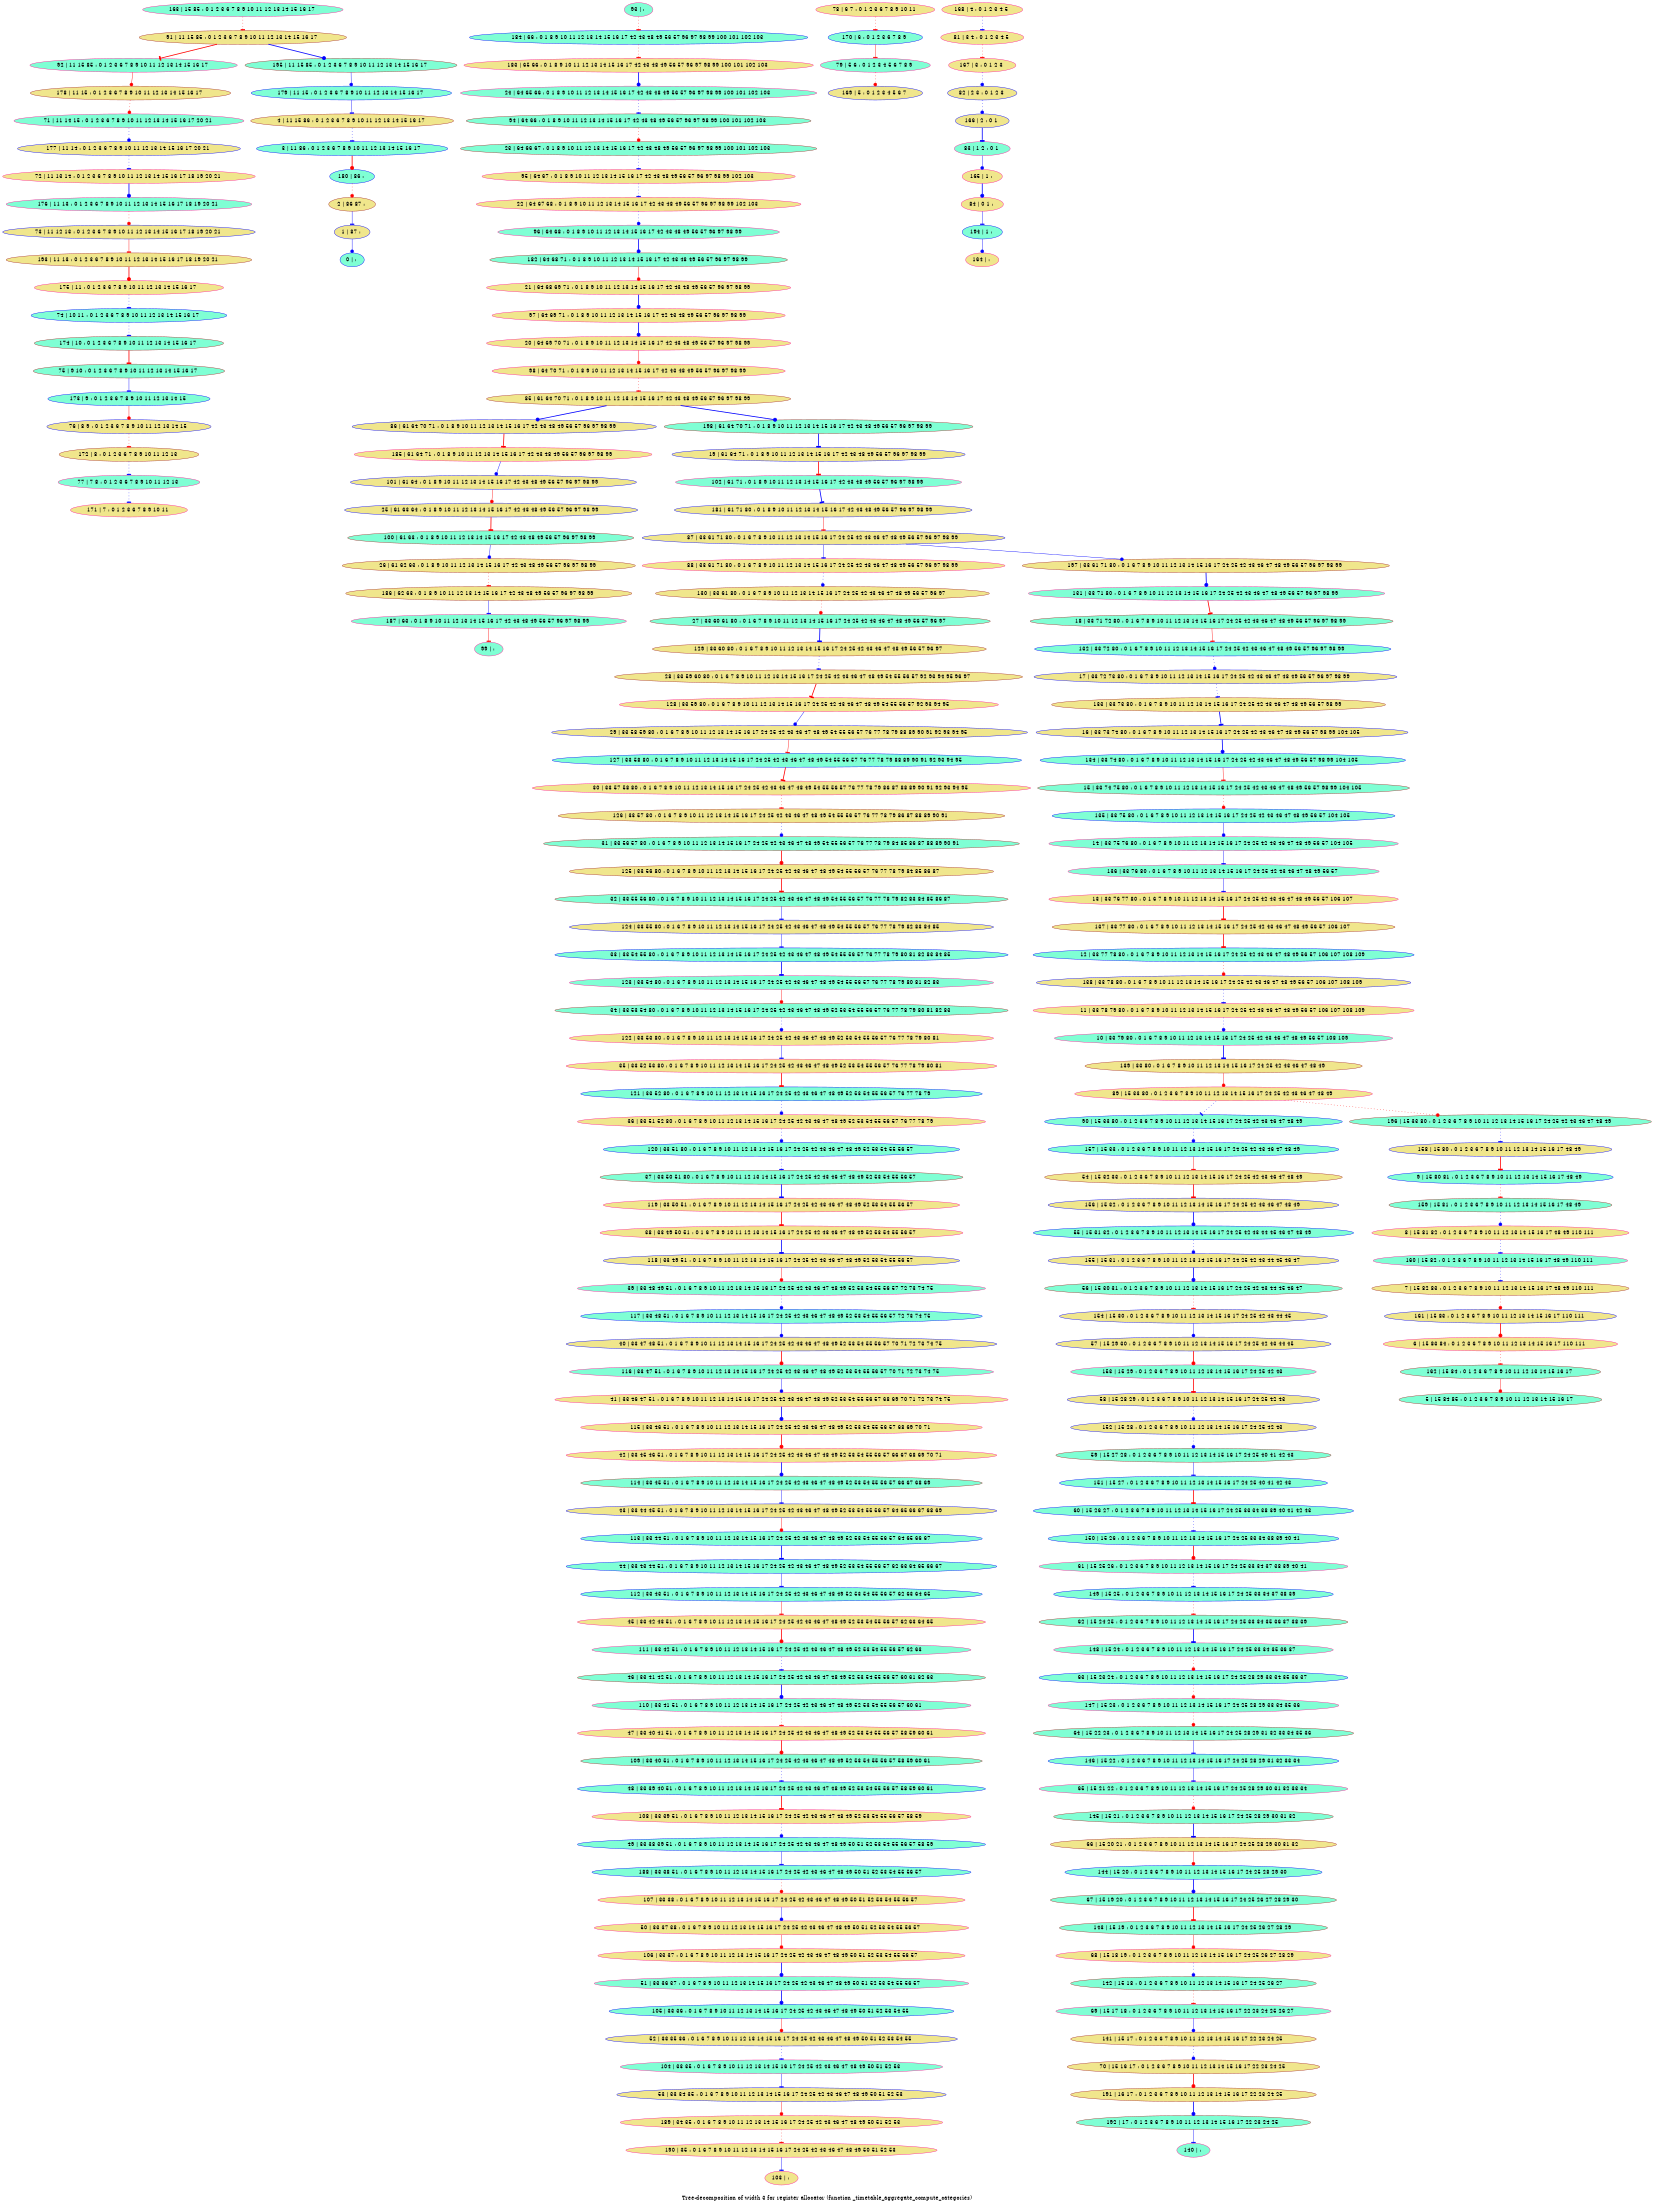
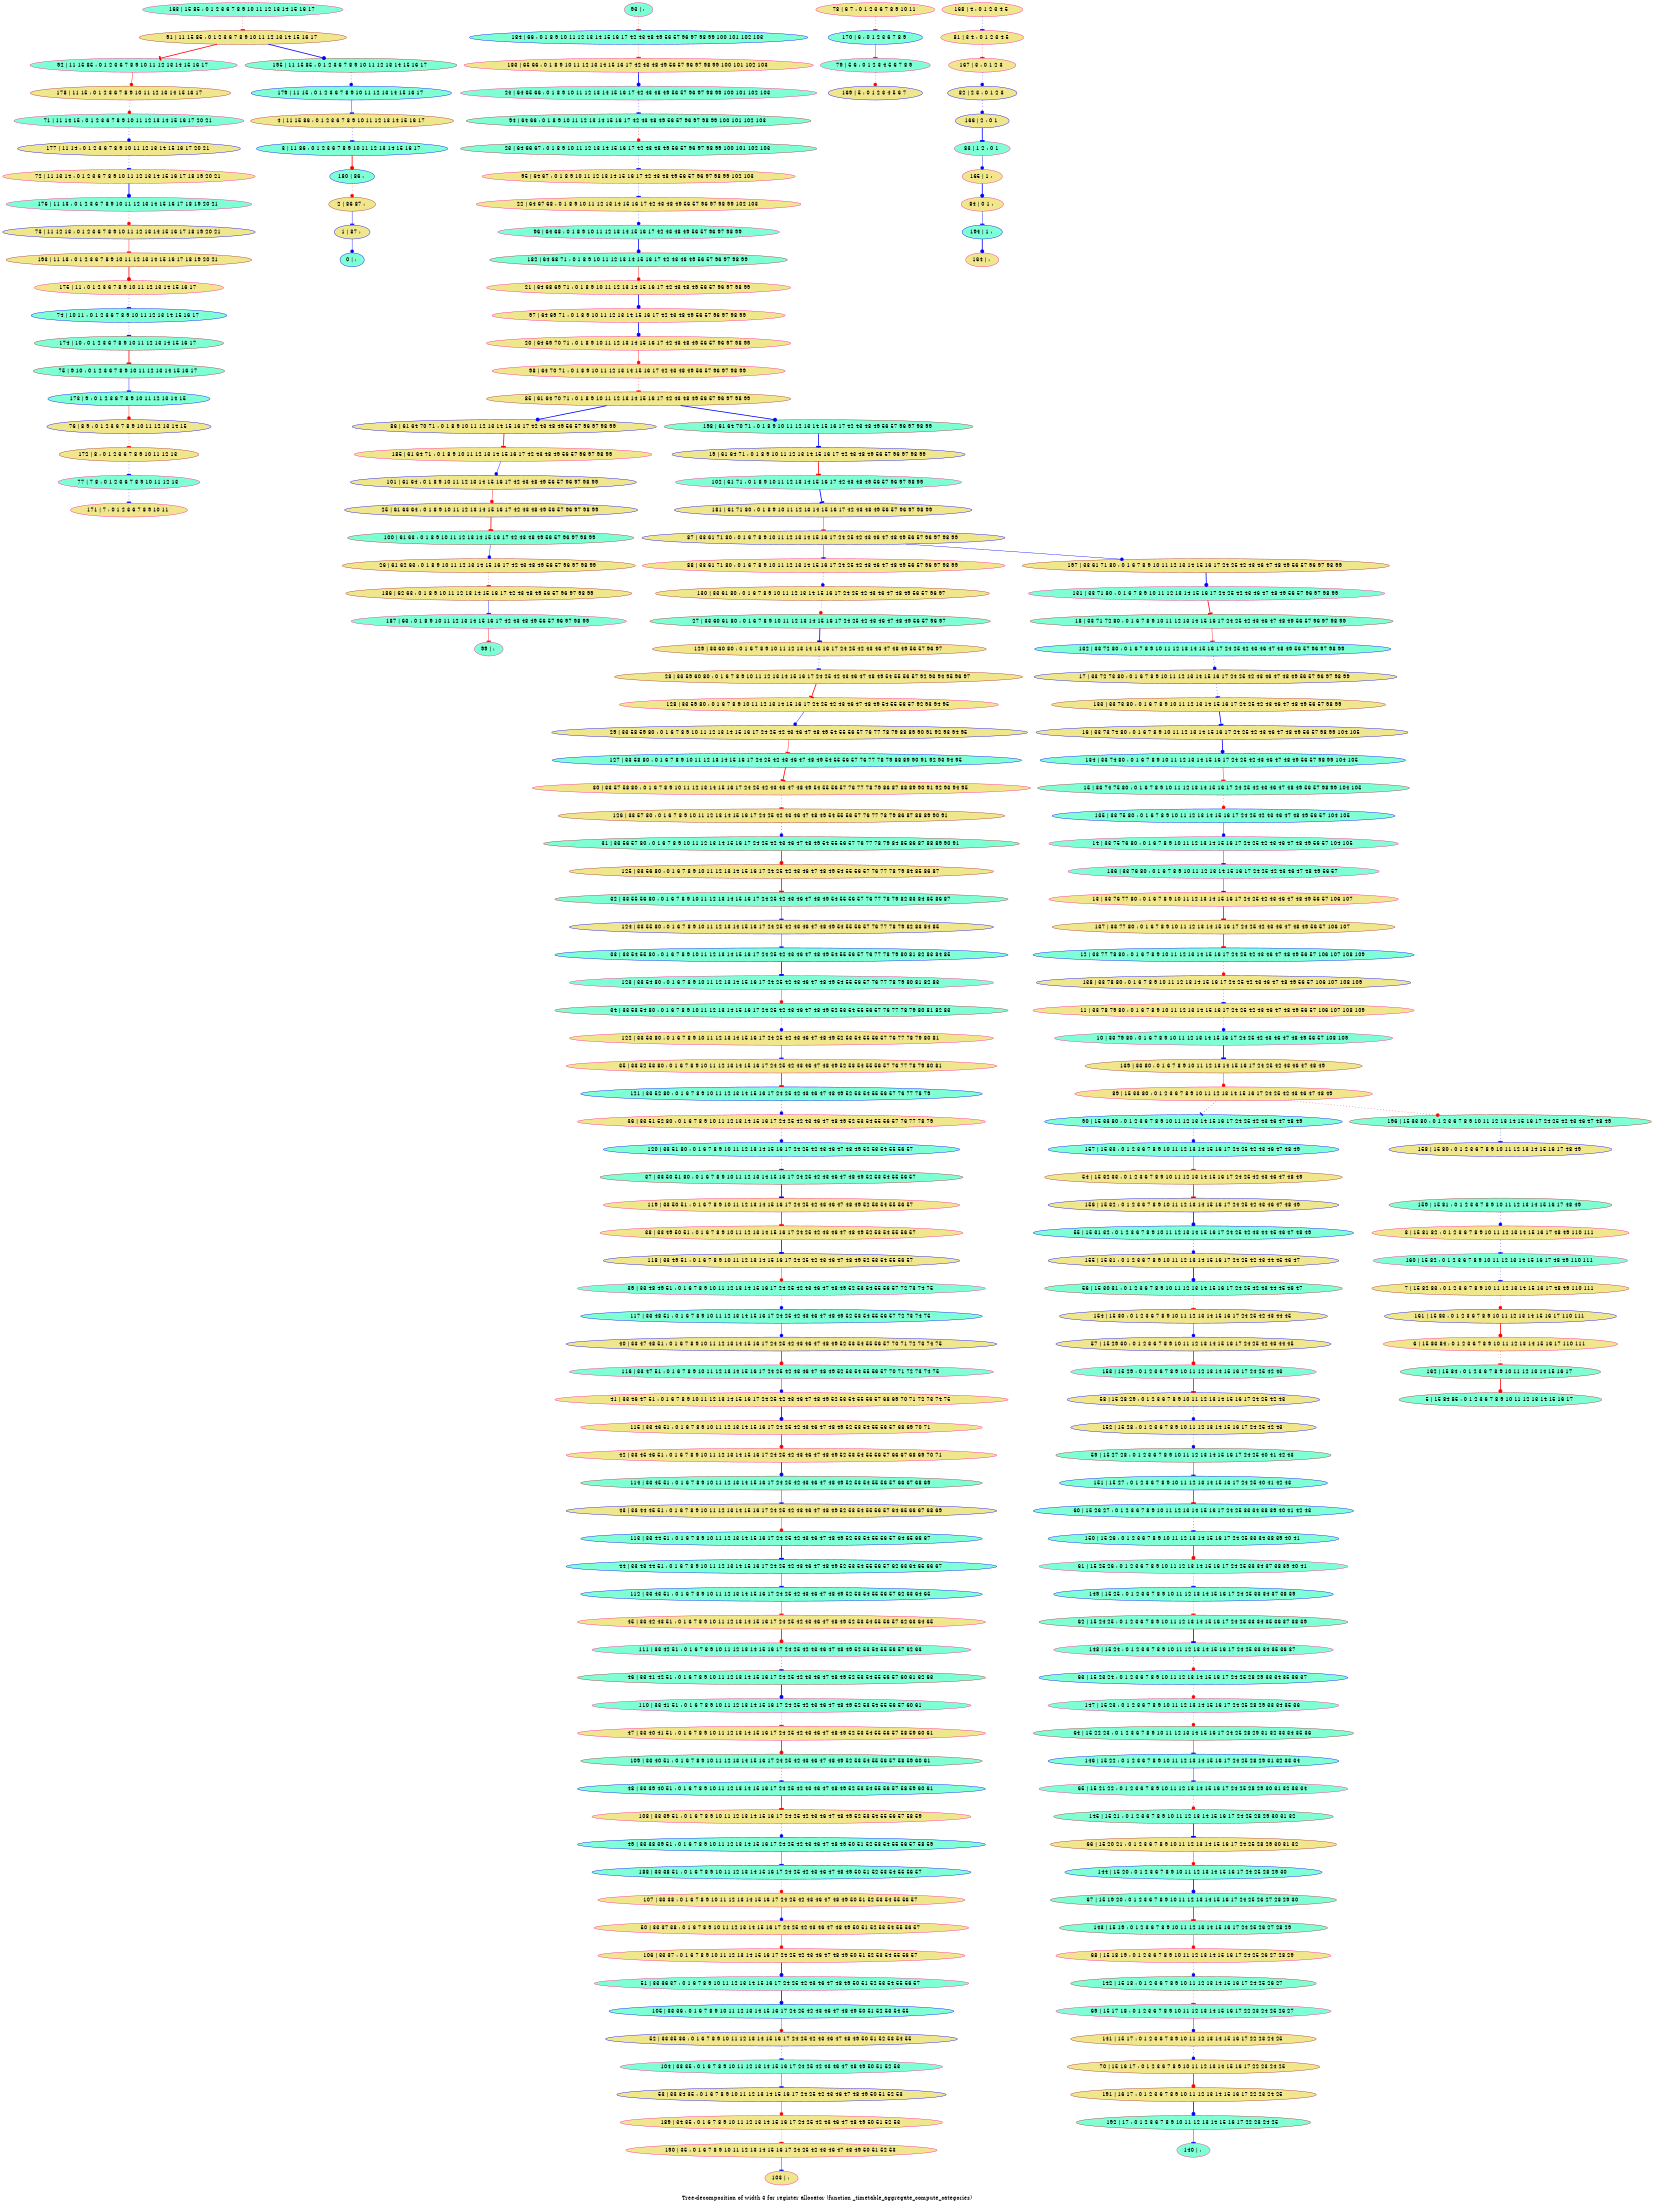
edge "195 | 11 15 85 : 0 1 2 3 6 7 8 9 10 11 12 13 14 15 16 17" -> "179 | 11 15 : 0 1 2 3 6 7 8 9 10 11 12 13 14 15 16 17": style solid -> dotted
edge "194 | 1 :" -> "164 | :": style solid -> bold
node "9 | 15 80 81 : 0 1 2 3 6 7 8 9 10 11 12 13 14 15 16 17 48 49": removed
edge "162 | 15 84 : 0 1 2 3 6 7 8 9 10 11 12 13 14 15 16 17" -> "5 | 15 84 85 : 0 1 2 3 6 7 8 9 10 11 12 13 14 15 16 17": style solid -> bold
